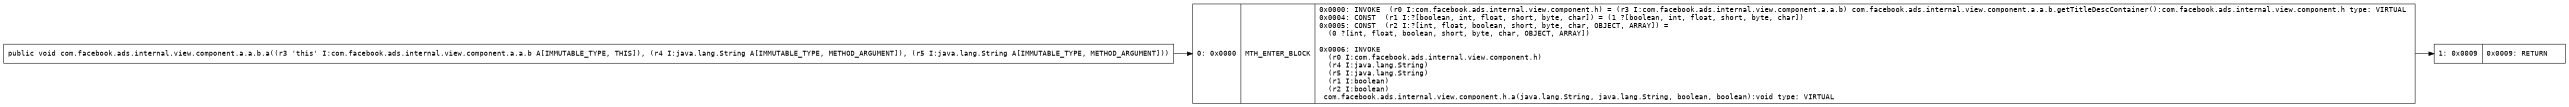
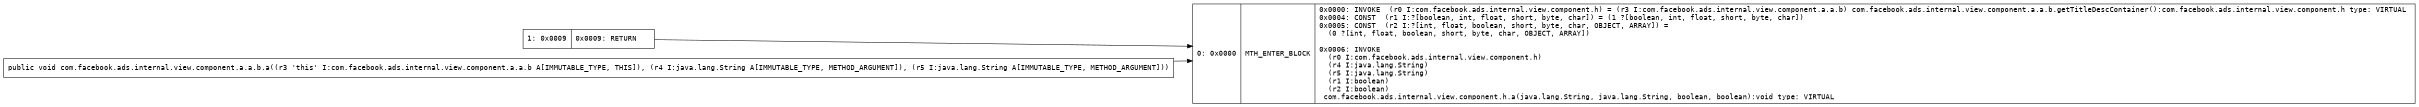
edge "0: 0x0000" -> "1: 0x0009": reversed
